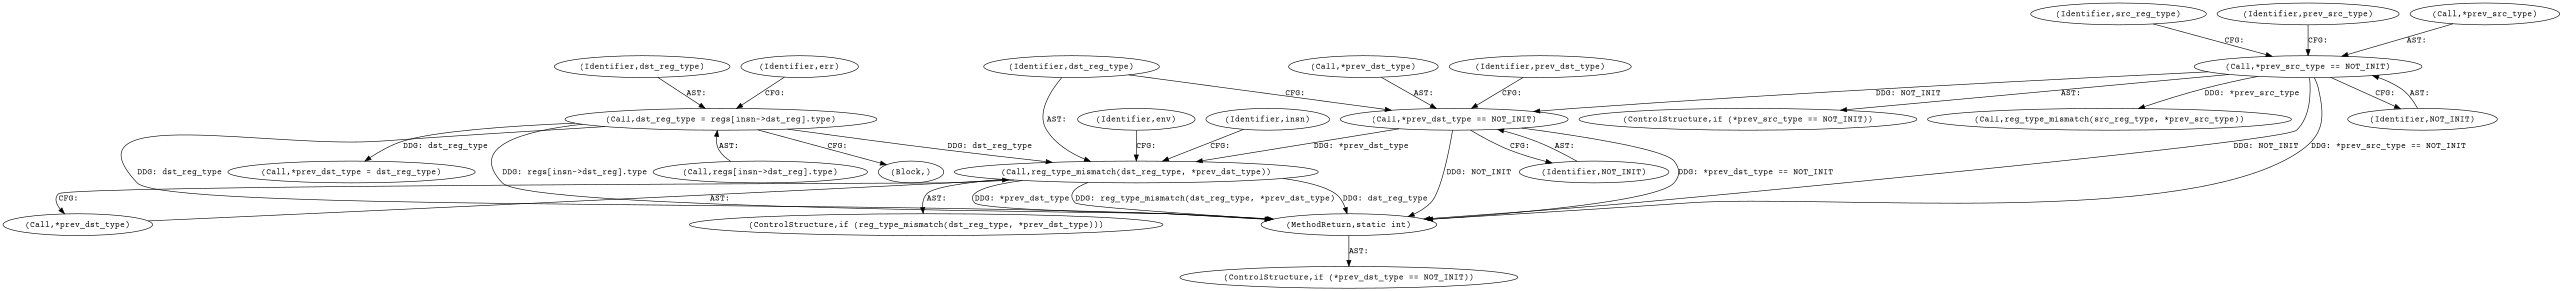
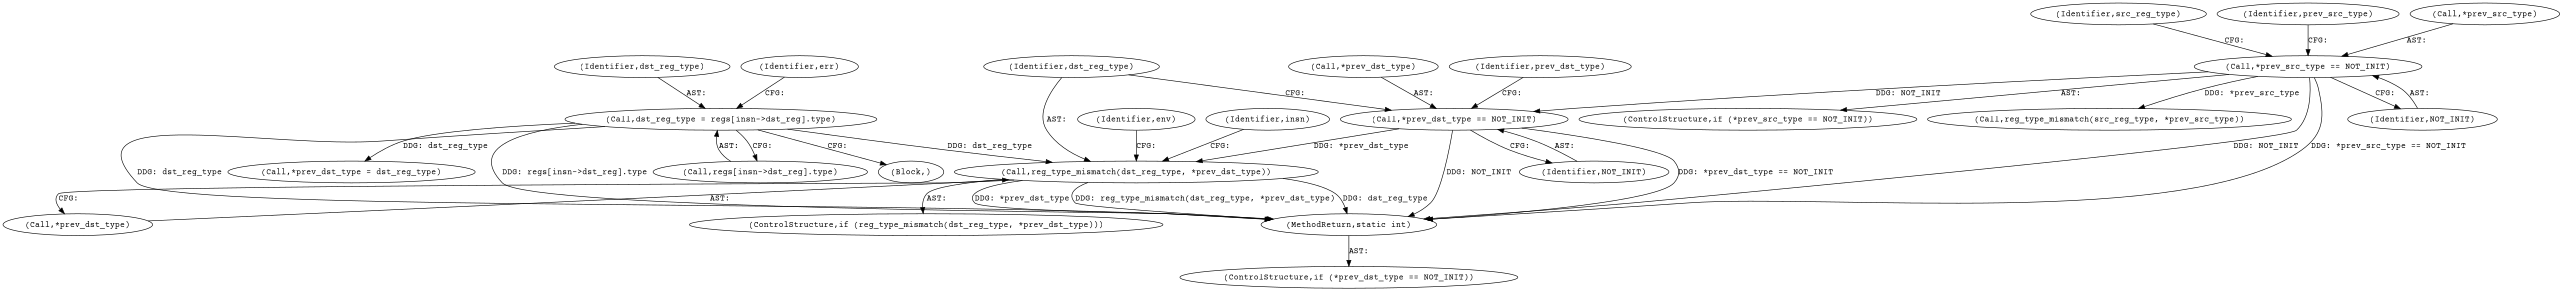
edge "(Call,dst_reg_type = regs[insn->dst_reg].type)" -> "(Call,regs[insn->dst_reg].type)": added, label "CFG:"
